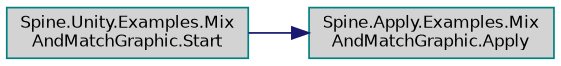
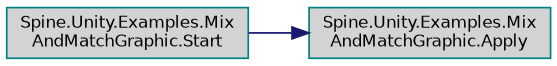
node "Spine.Apply.Examples.Mix AndMatchGraphic.Apply": label "Spine.Apply.Examples.Mix AndMatchGraphic.Apply" -> "Spine.Unity.Examples.Mix AndMatchGraphic.Apply"
